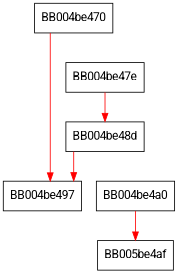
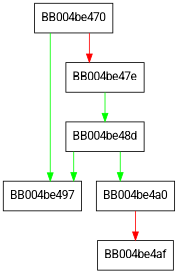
edge "BB004be470" -> "BB004be47e": added
edge "BB004be470" -> "BB004be497": color red -> green
edge "BB004be47e" -> "BB004be48d": color red -> green
edge "BB004be48d" -> "BB004be497": color red -> green
edge "BB004be48d" -> "BB004be4a0": added
node "BB005be4af": label "BB005be4af" -> "BB004be4af"
